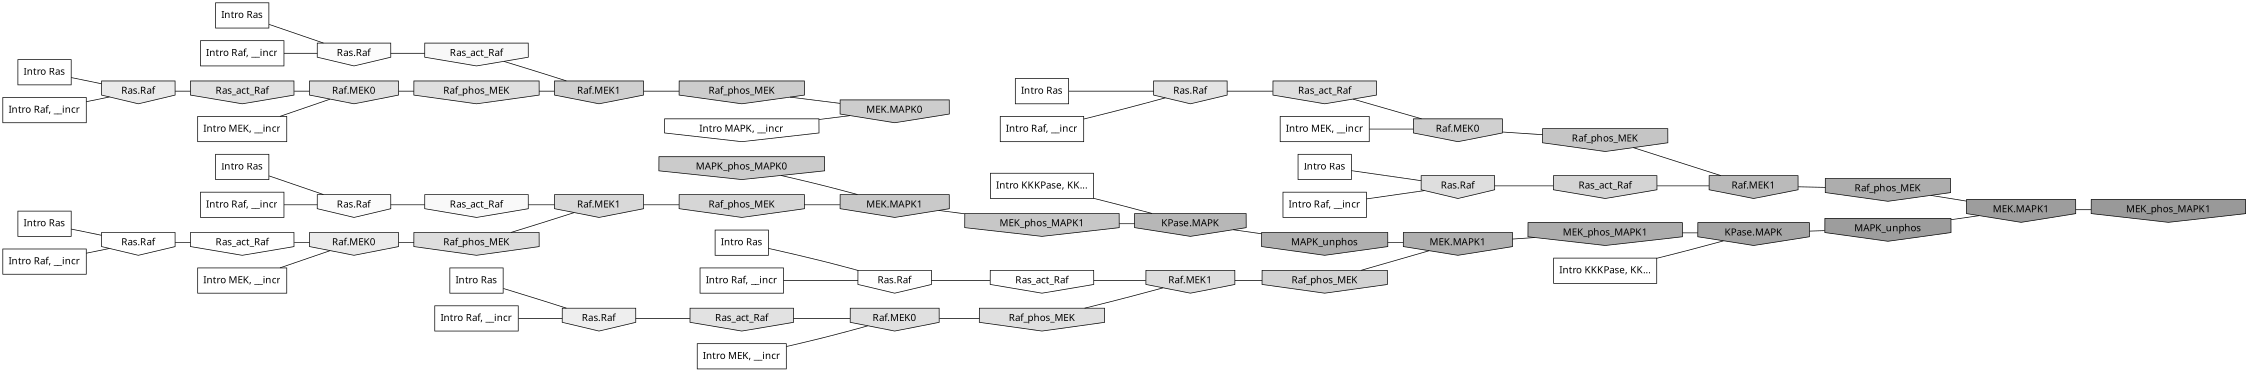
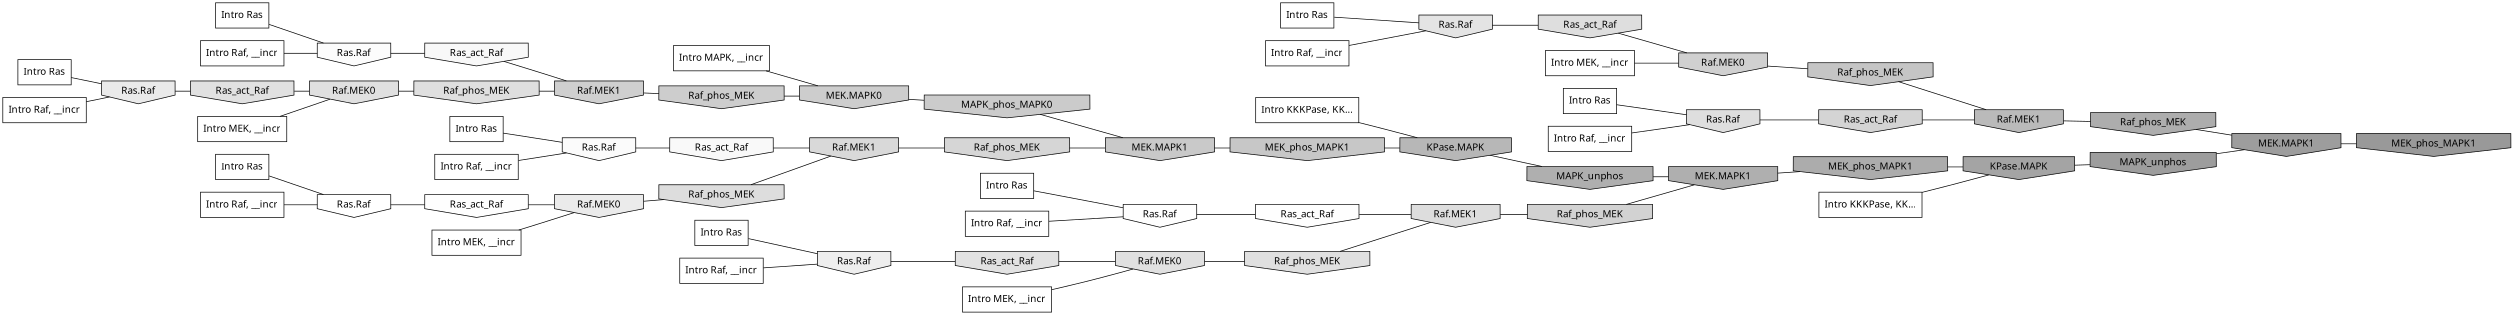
edge "MEK.MAPK0" -- "MAPK_phos_MAPK0": added
node "Intro MAPK, __incr": shape invhouse -> box
